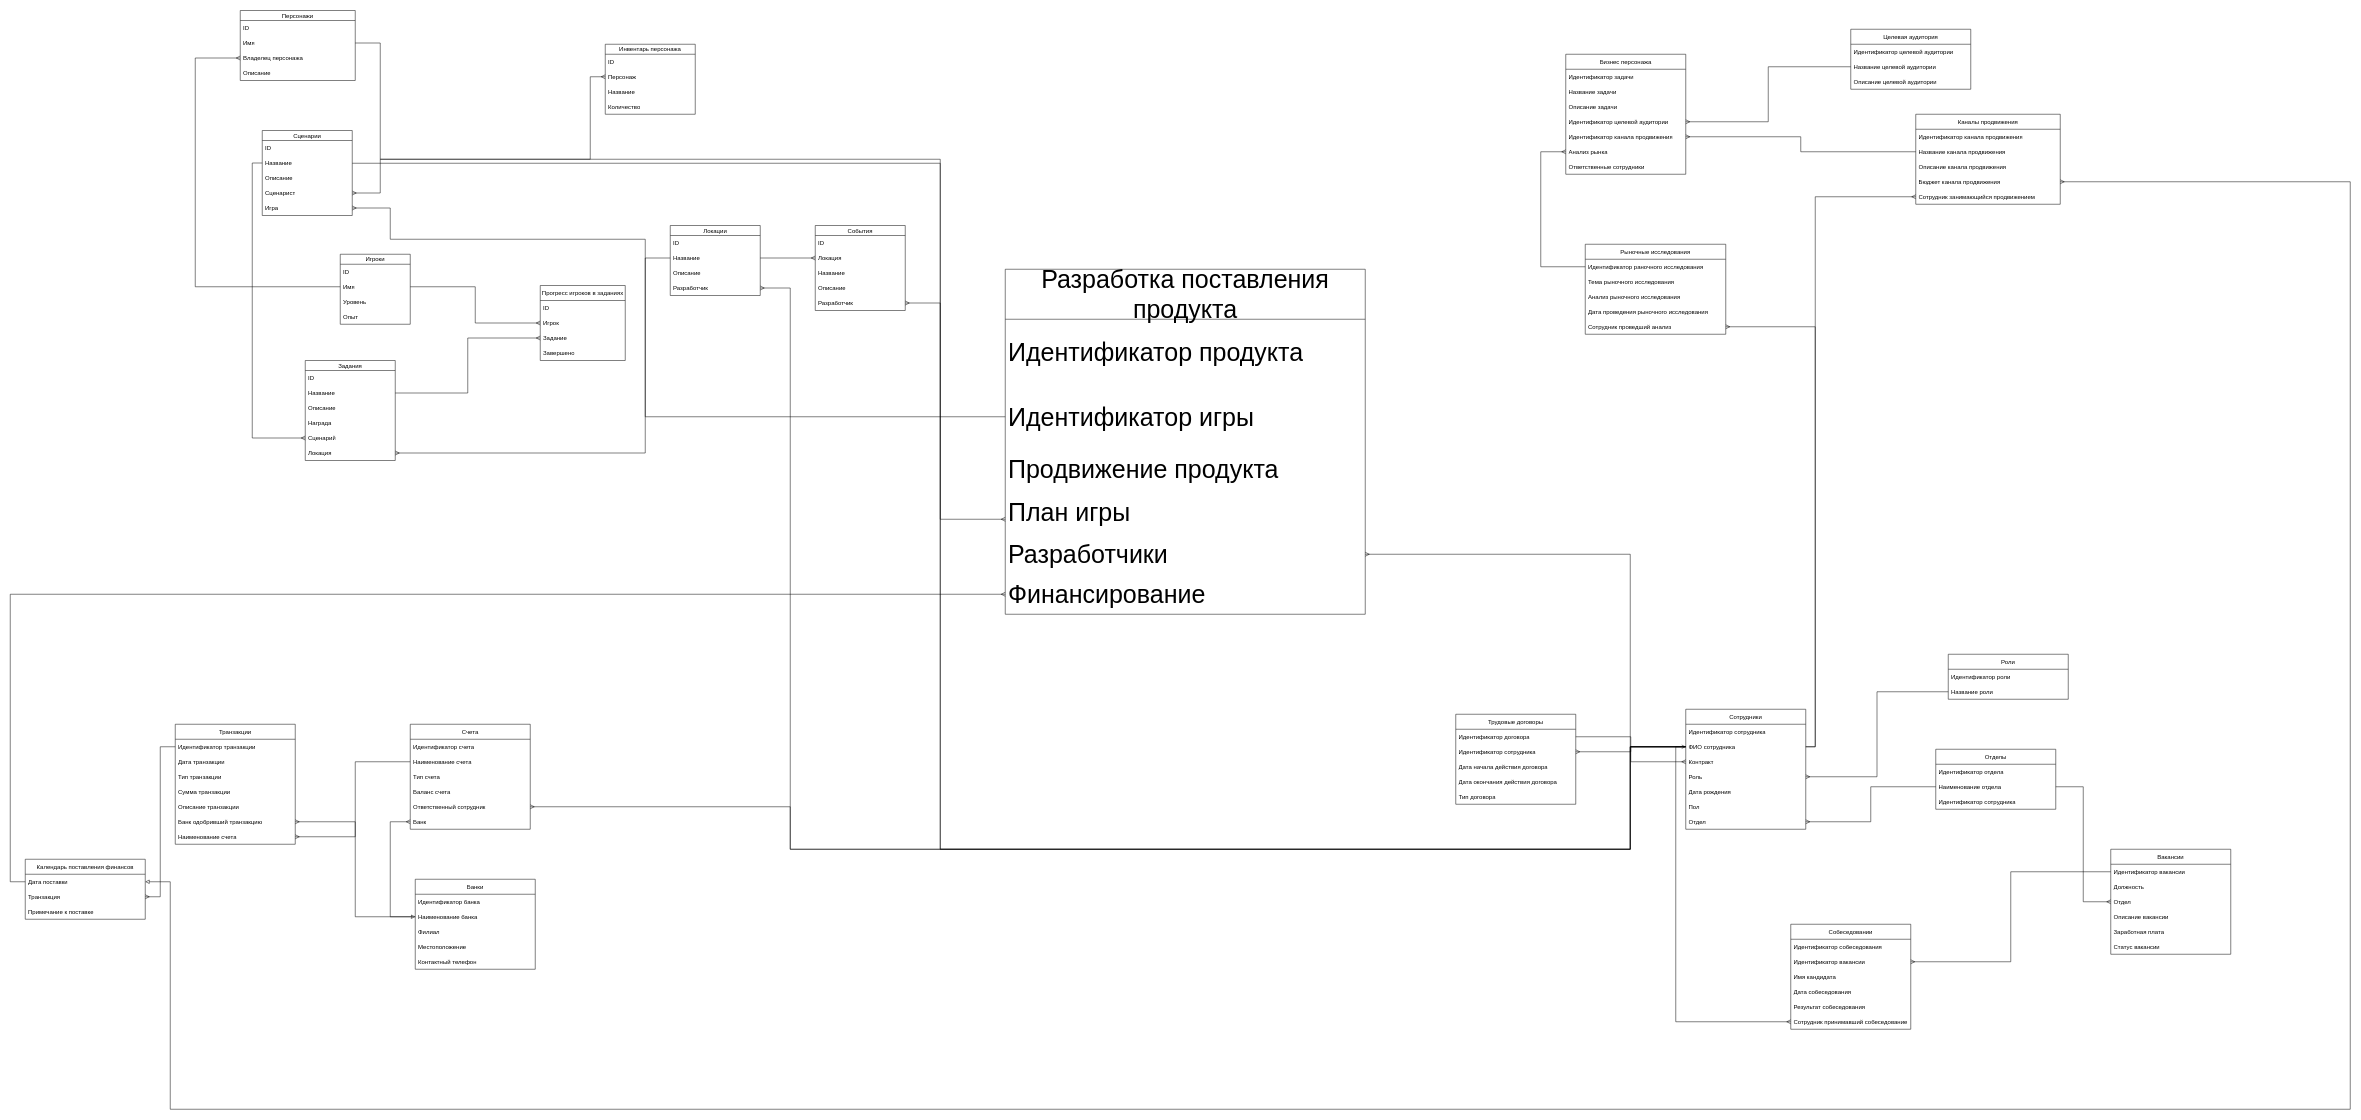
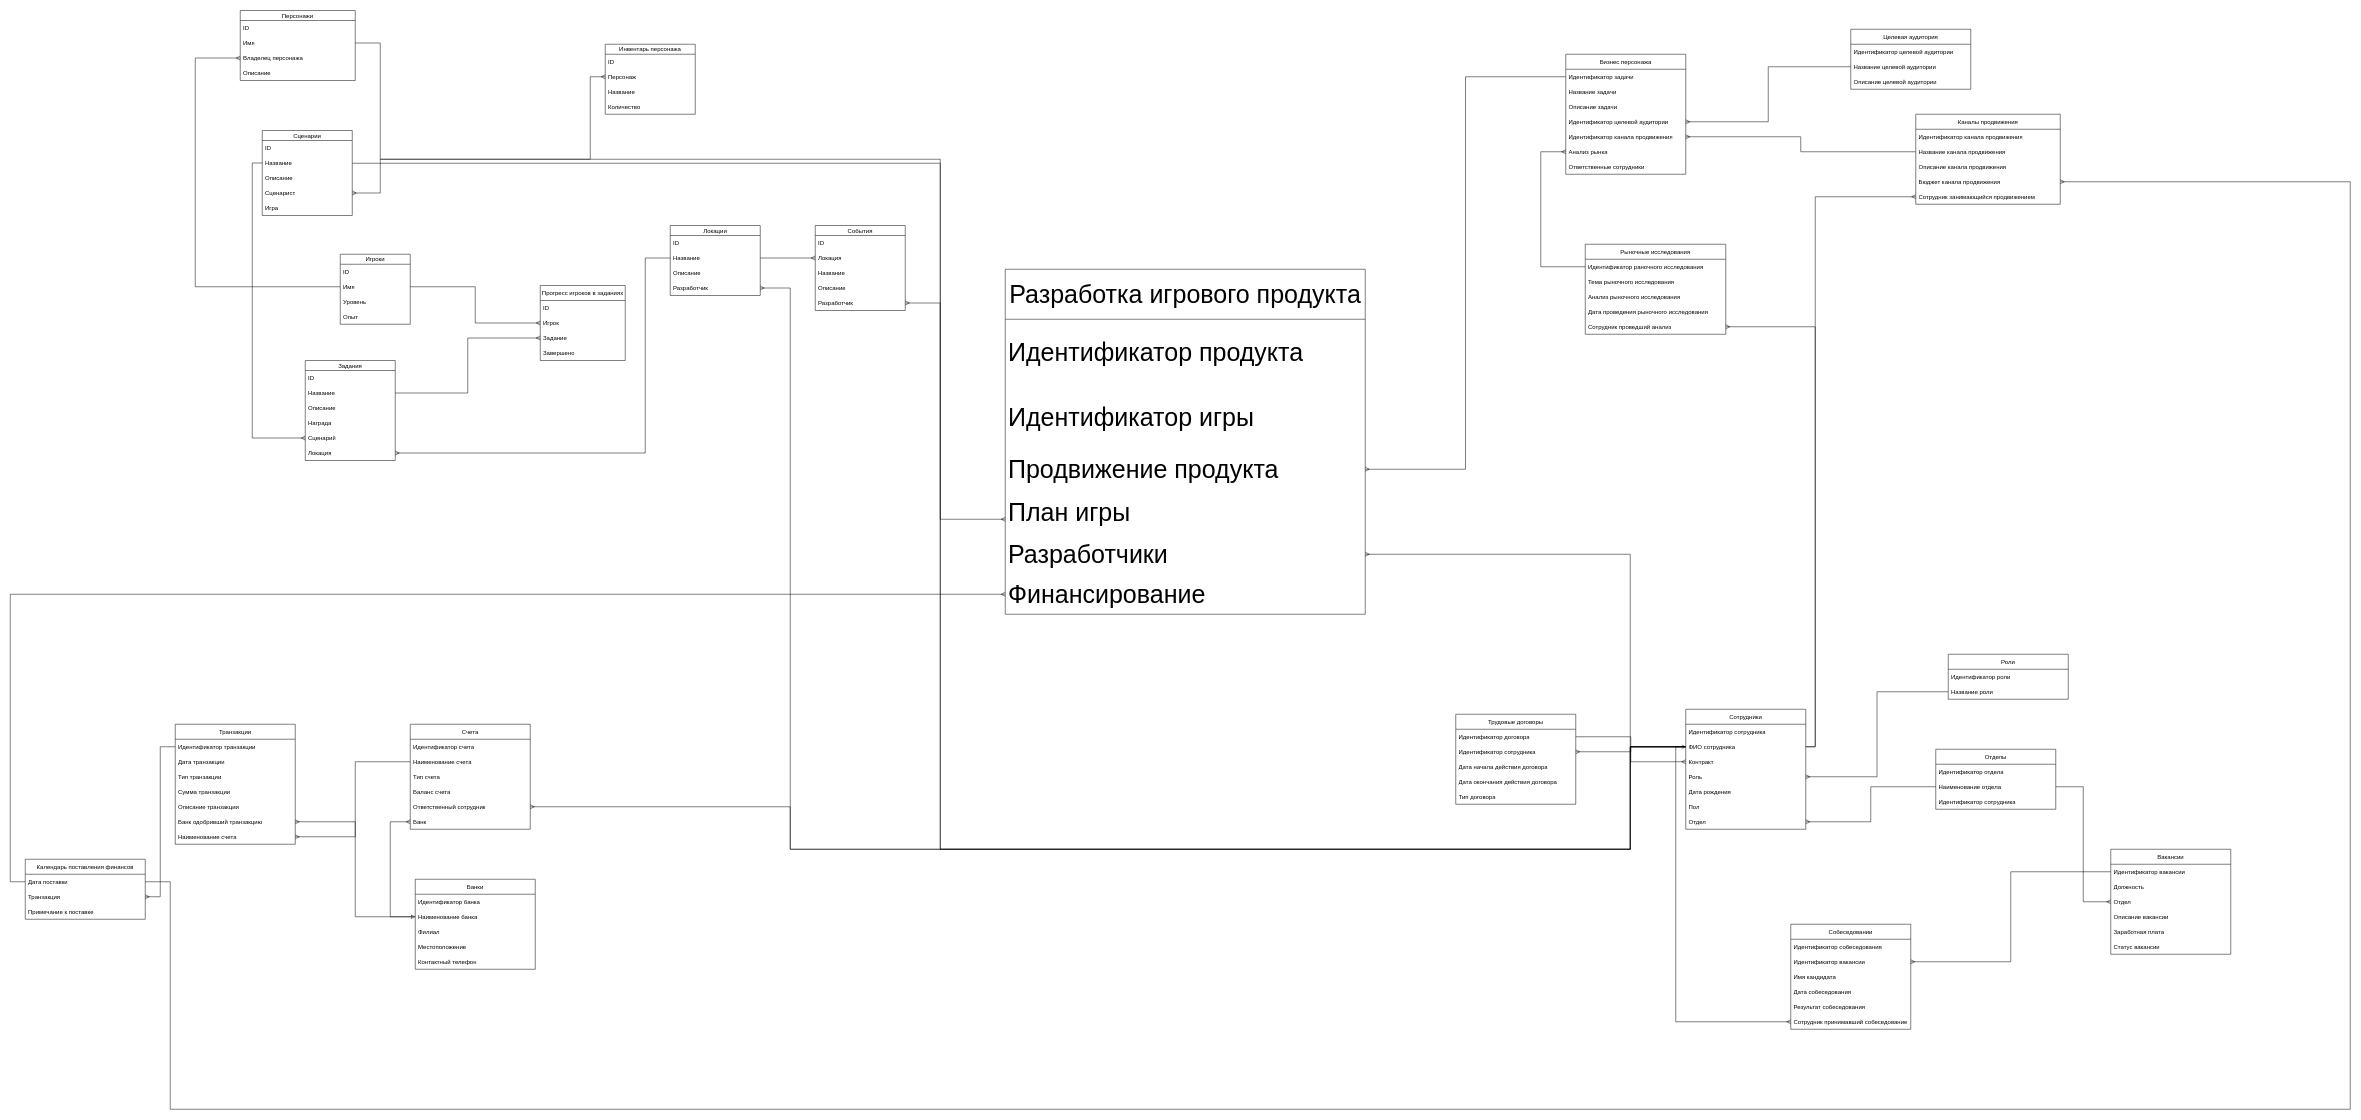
edge "Идентификатор задачи" -> "Продвижение продукта": added
node "Разработка поставления продукта": label "Разработка поставления продукта" -> "Разработка игрового продукта"
edge "Идентификатор игры" -> "Игра": removed
edge "Бюджет канала продвижения" -- "Дата поставки": arrowhead block -> none
